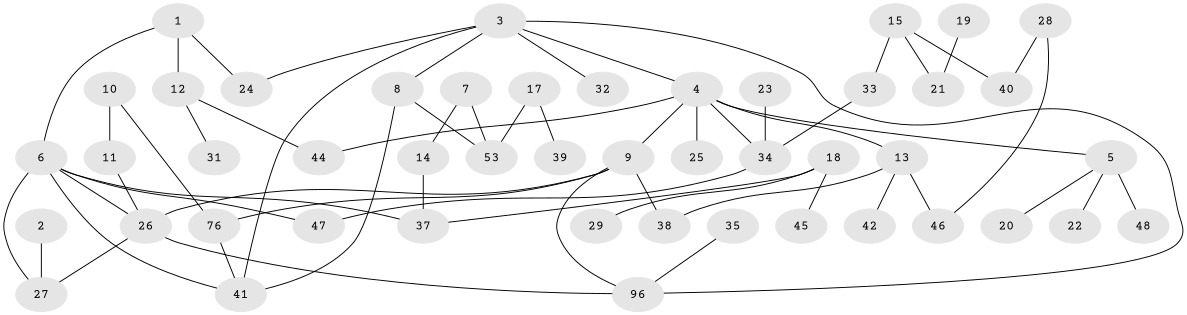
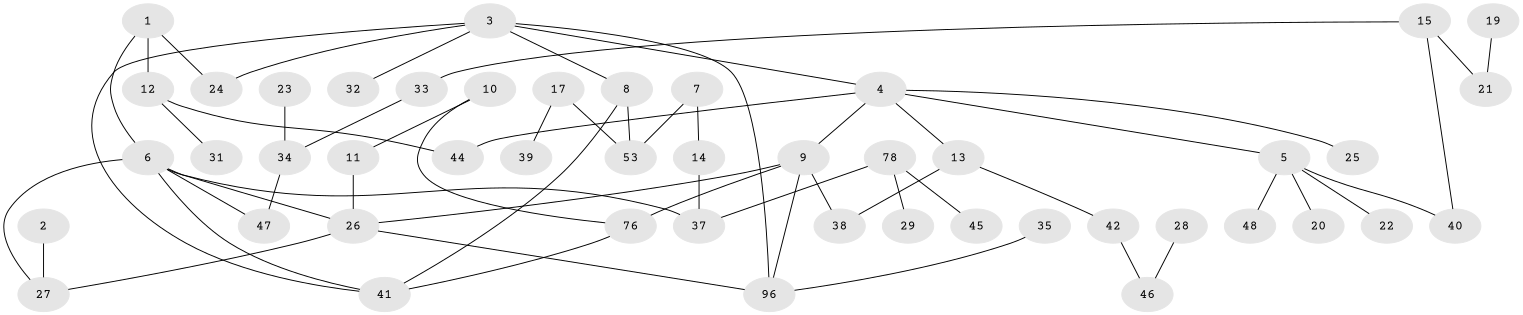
edge "28" -- "40": now "5" -- "40"
edge "4" -- "34": removed
node "18": label "18" -> "78"
edge "13" -- "46": now "42" -- "46"
